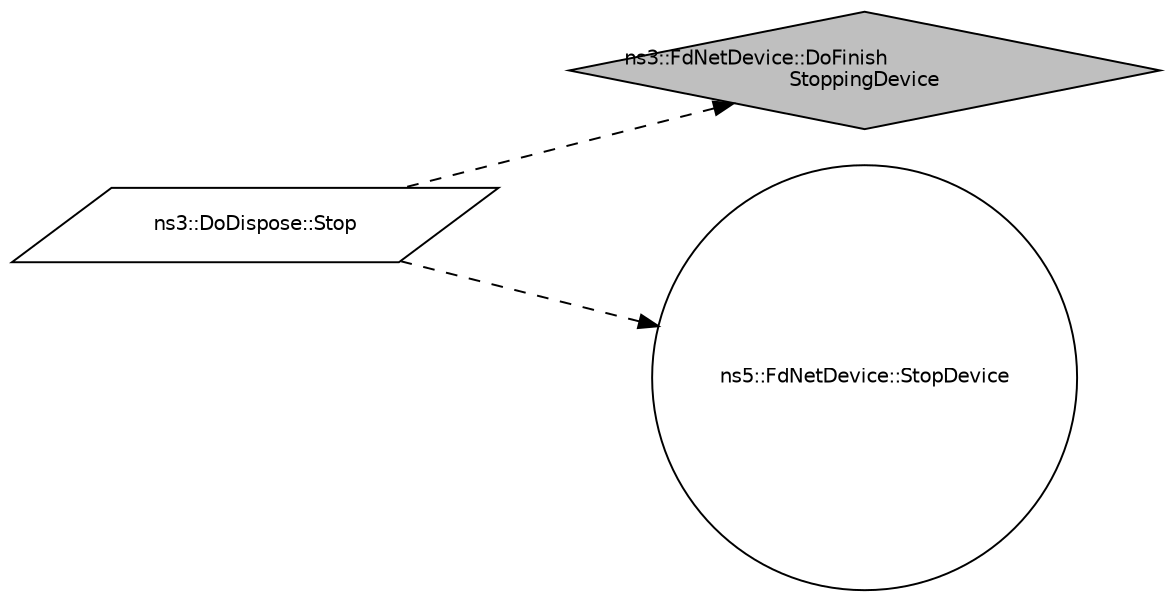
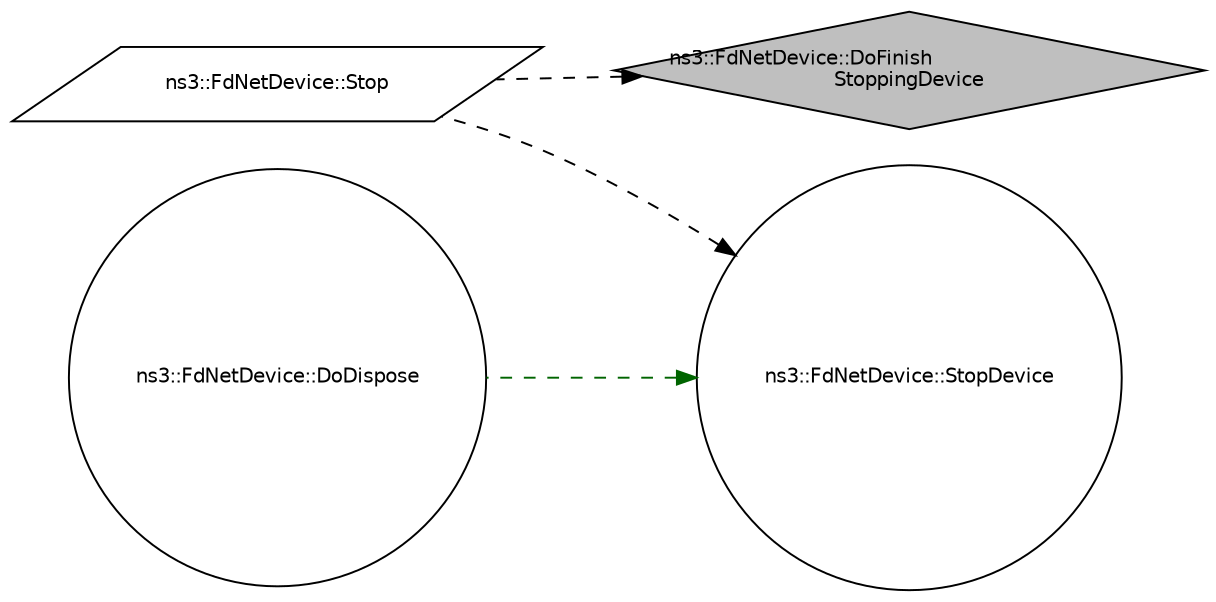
node "ns3::DoDispose::Stop": label "ns3::DoDispose::Stop" -> "ns3::FdNetDevice::Stop"
node "ns3::FdNetDevice::DoDispose": added
node "ns5::FdNetDevice::StopDevice": label "ns5::FdNetDevice::StopDevice" -> "ns3::FdNetDevice::StopDevice"
